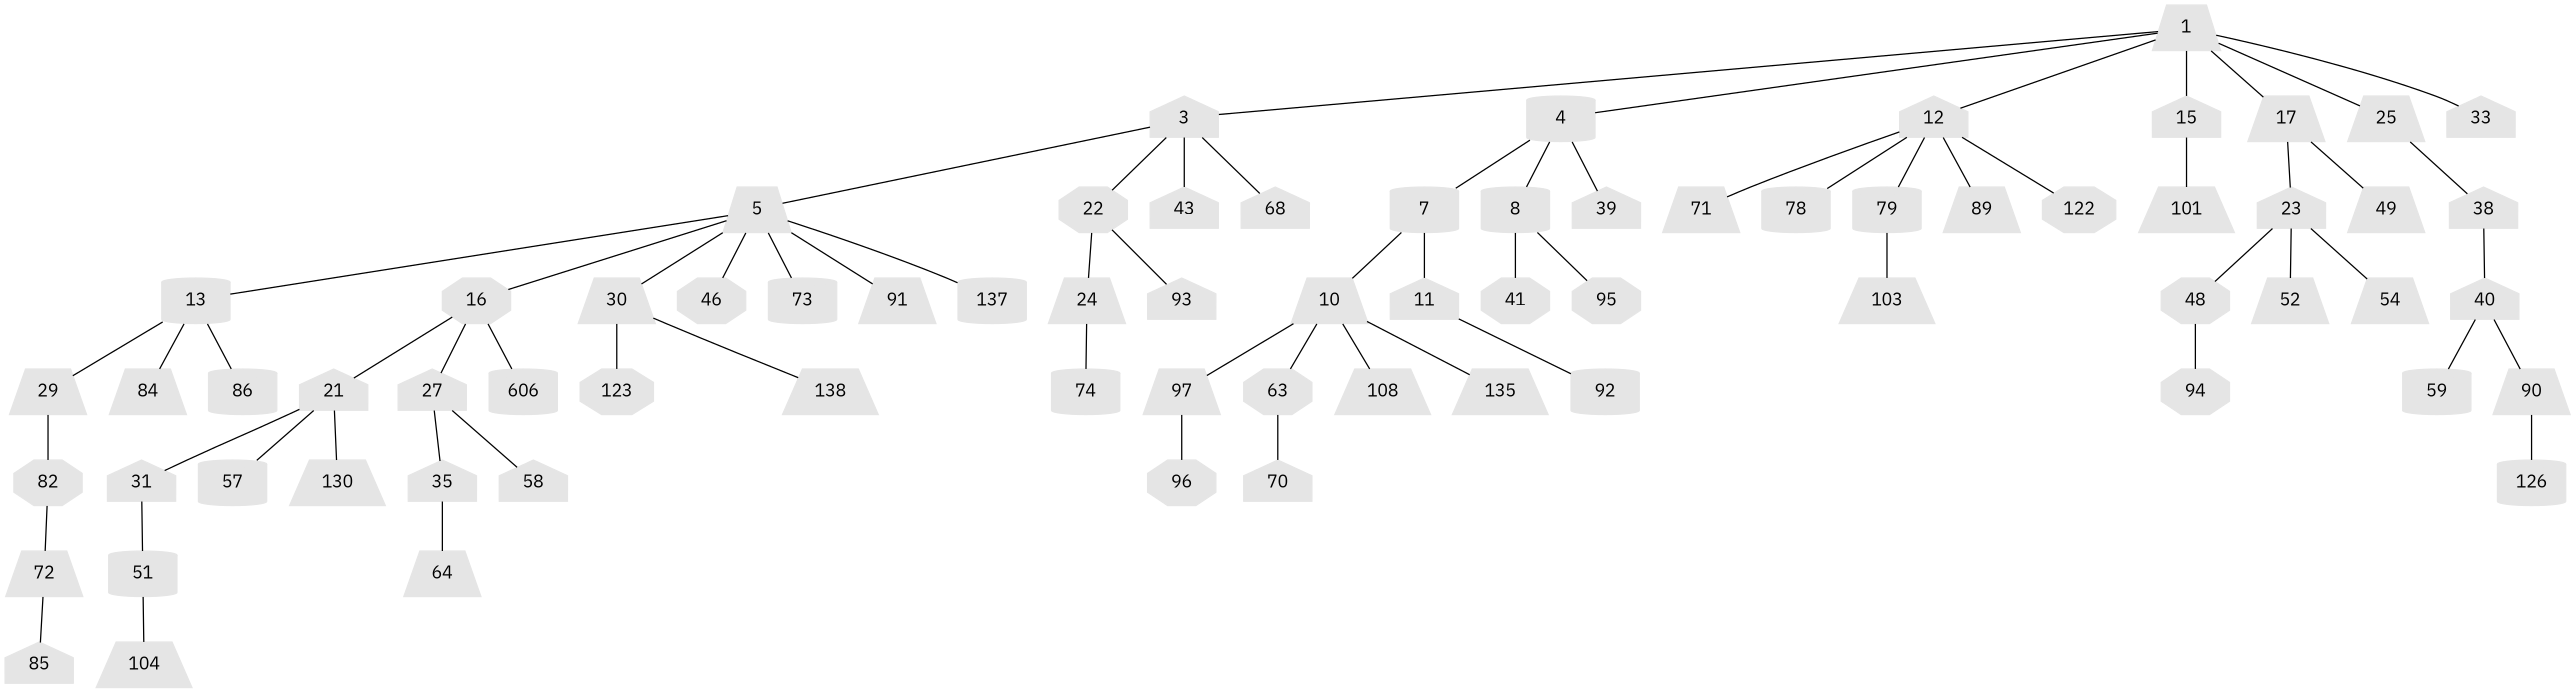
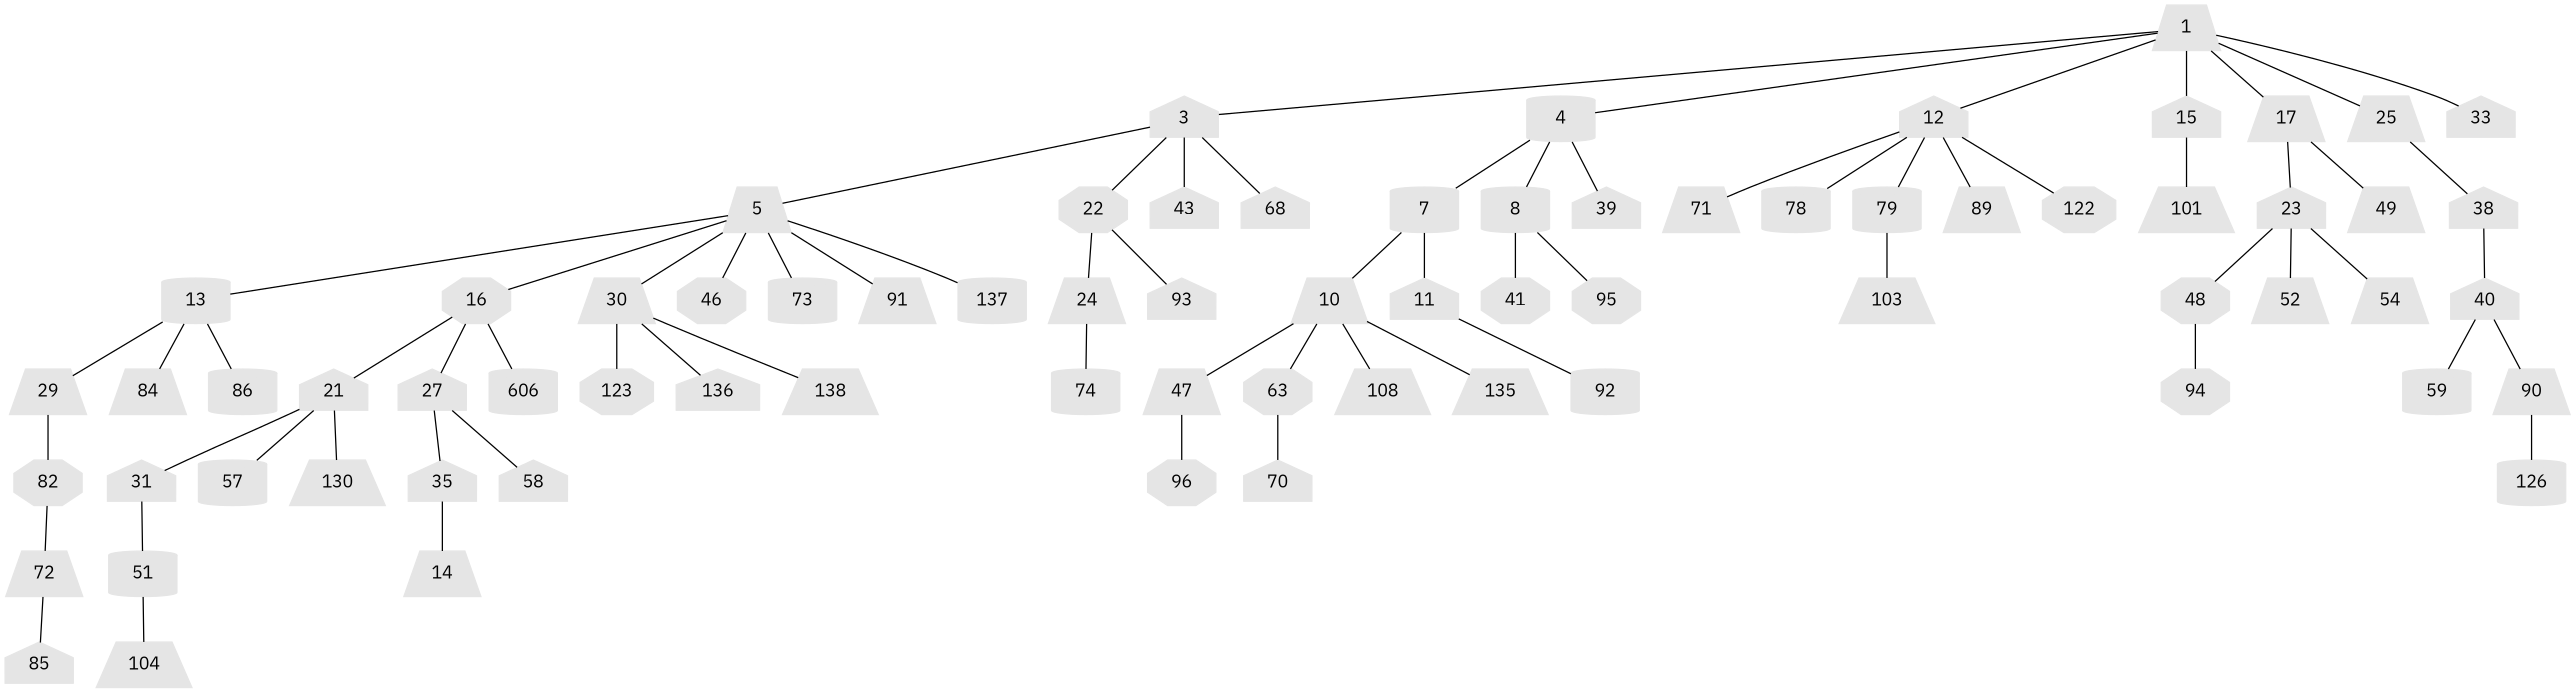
node "136": added
node "97": label "97" -> "47"
node "64": label "64" -> "14"
